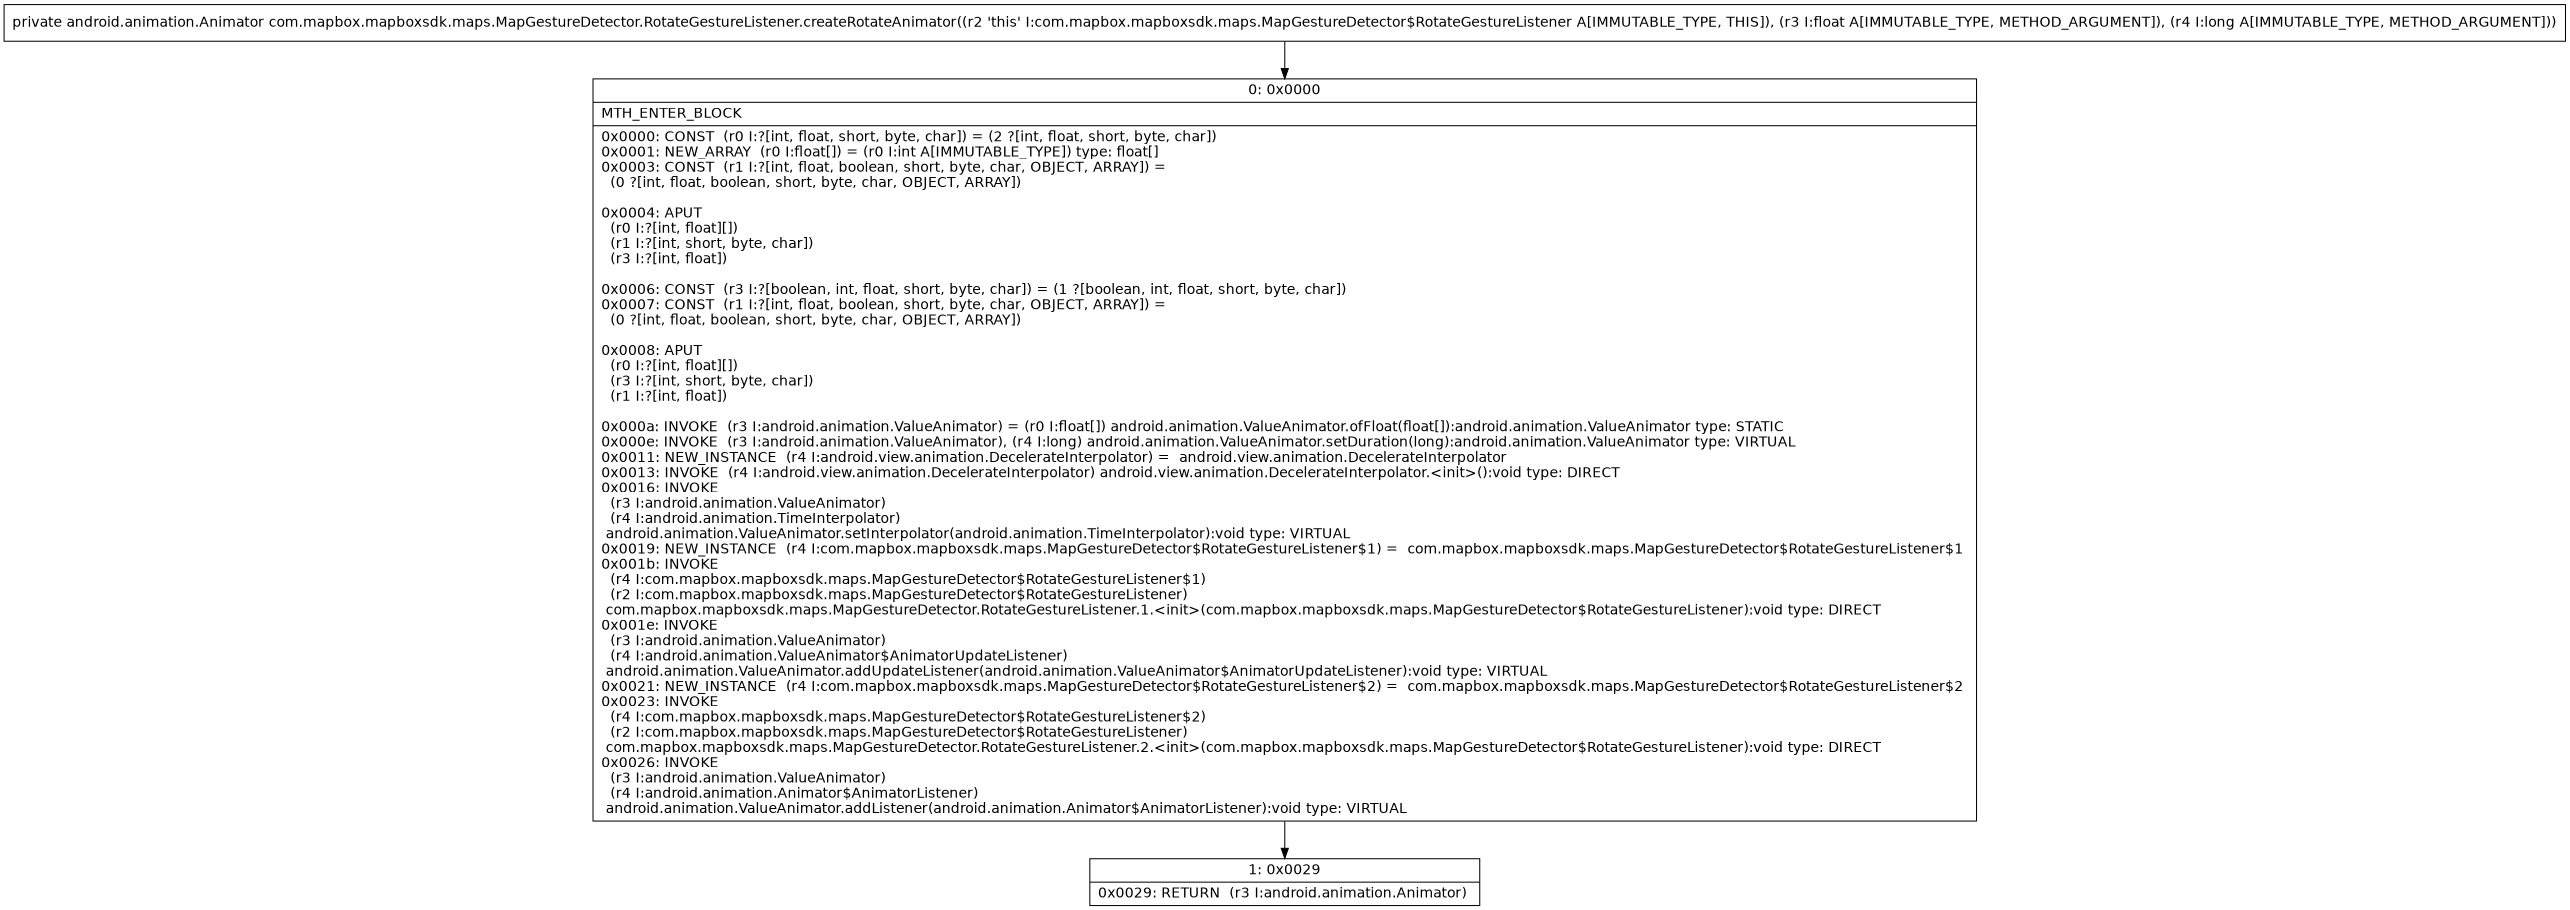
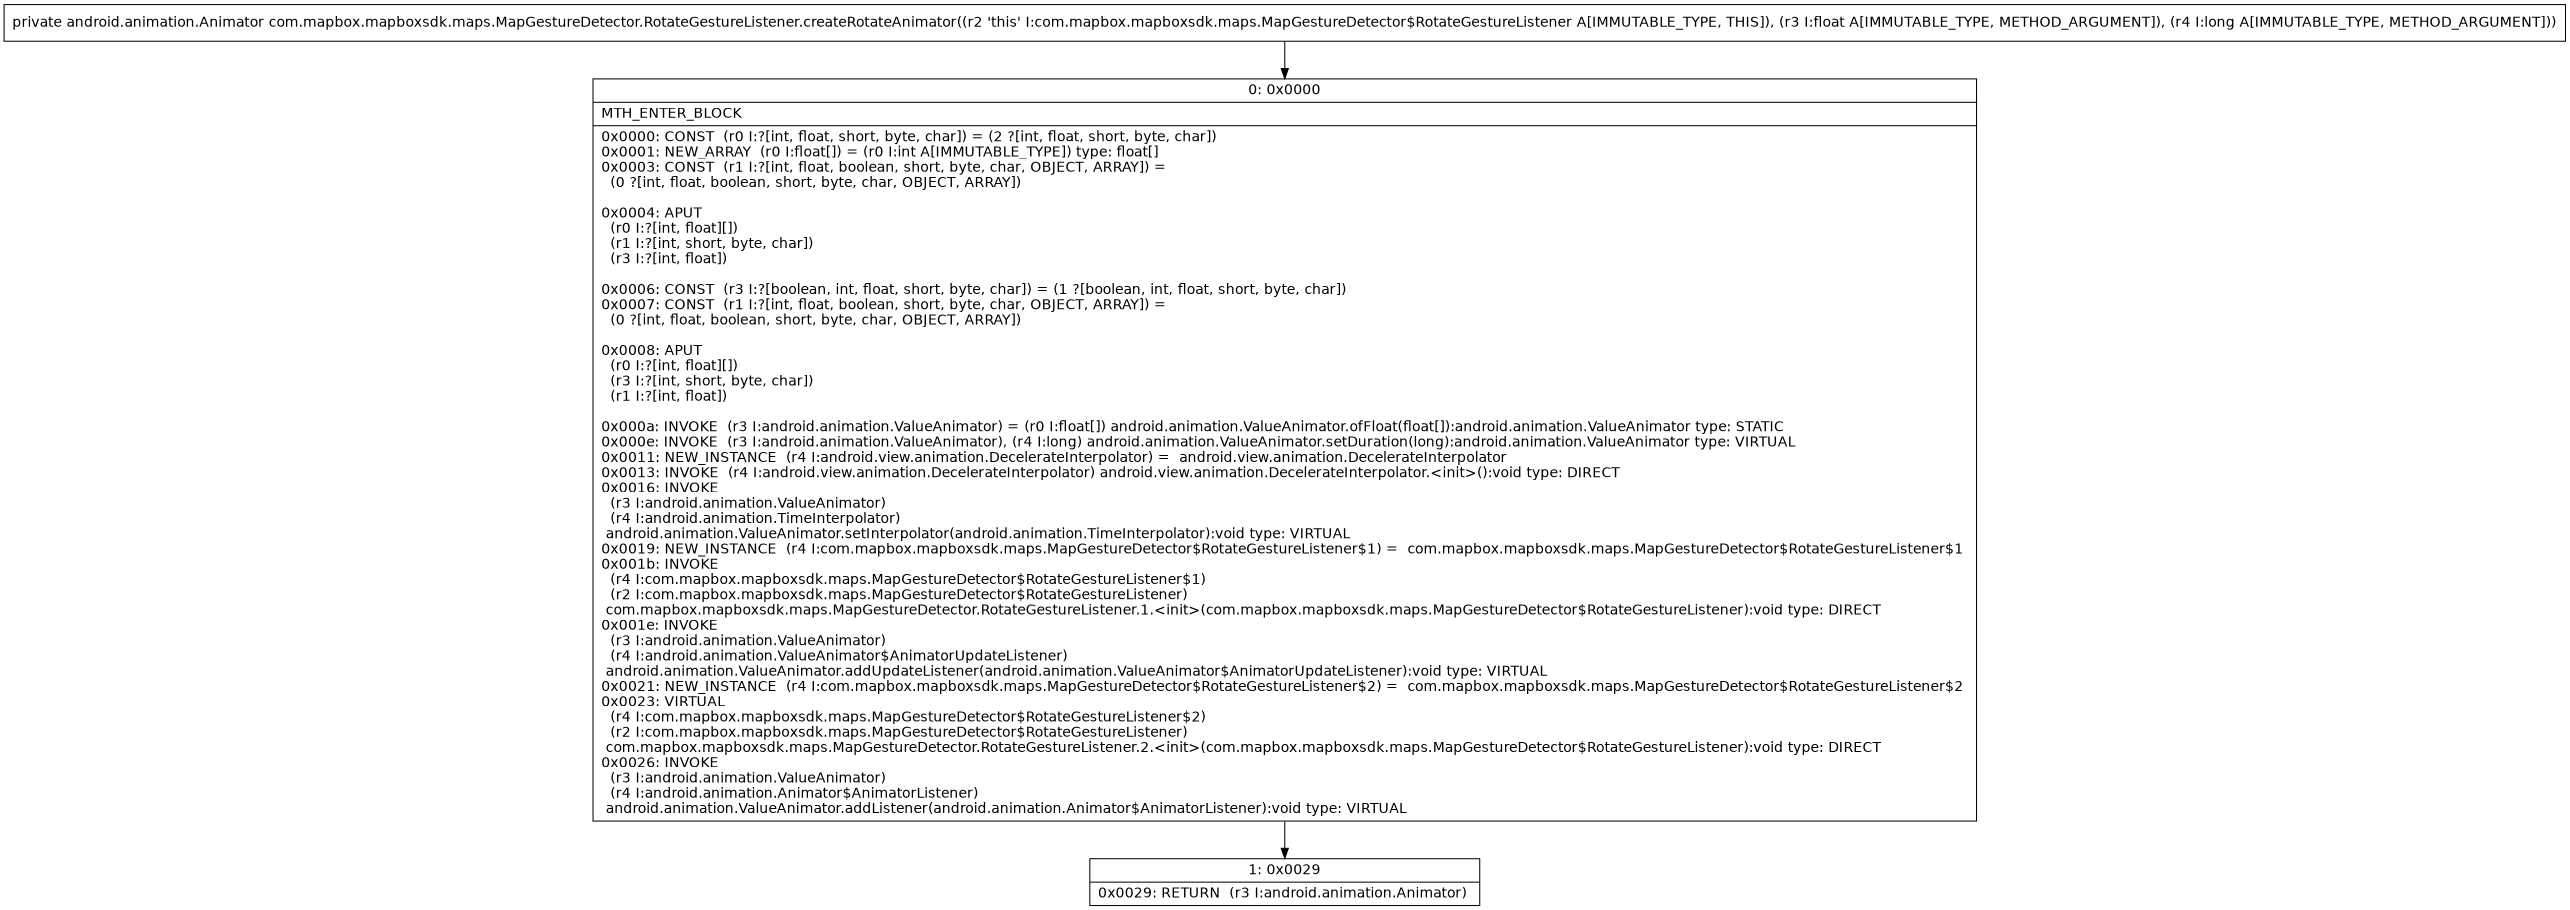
node "0: 0x0000": text "0x0023: INVOKE" -> "0x0023: VIRTUAL"
